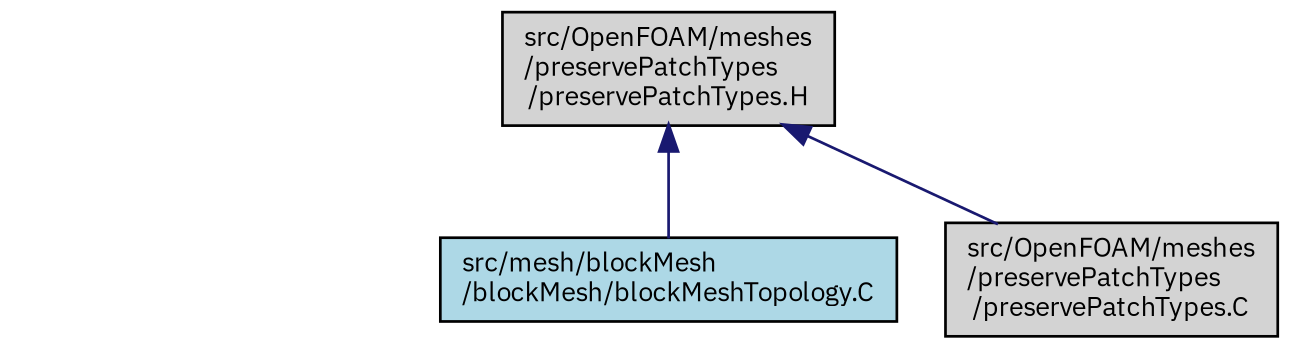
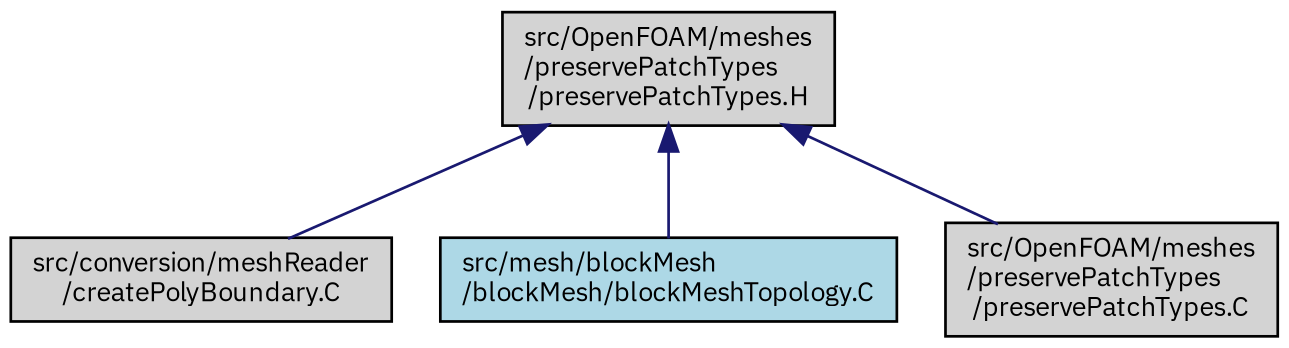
node "src/conversion/meshReader /createPolyBoundary.C": added
